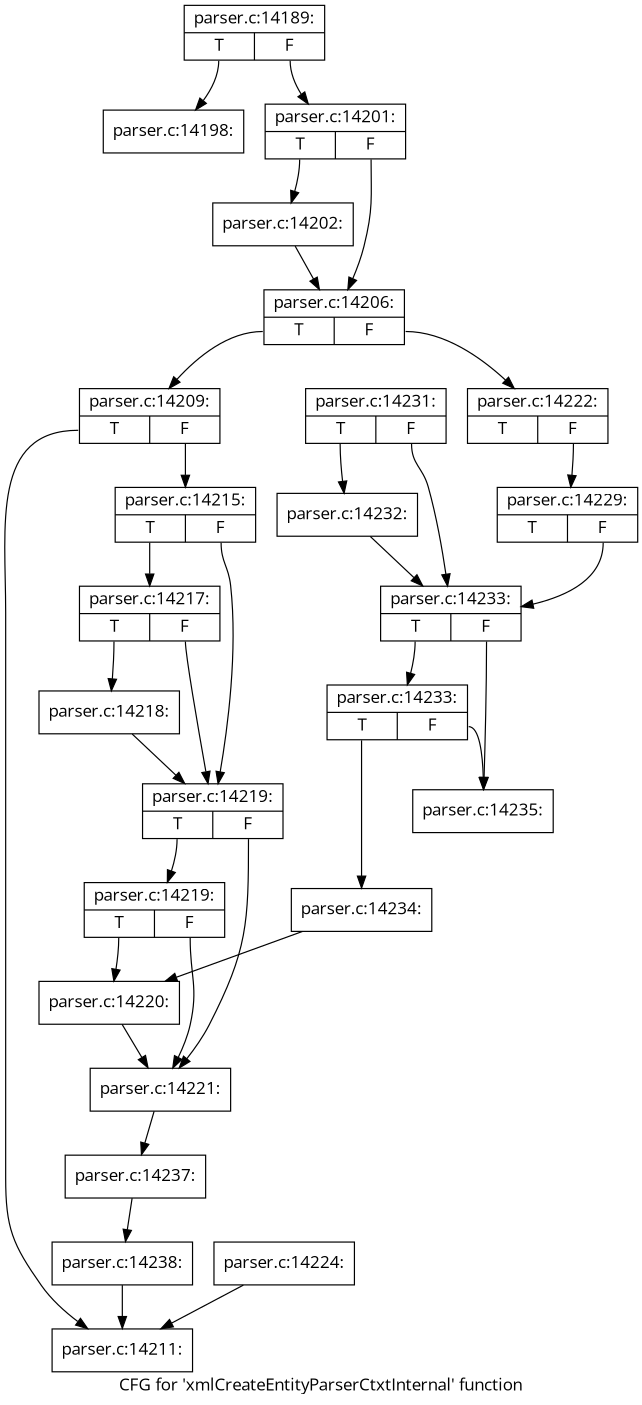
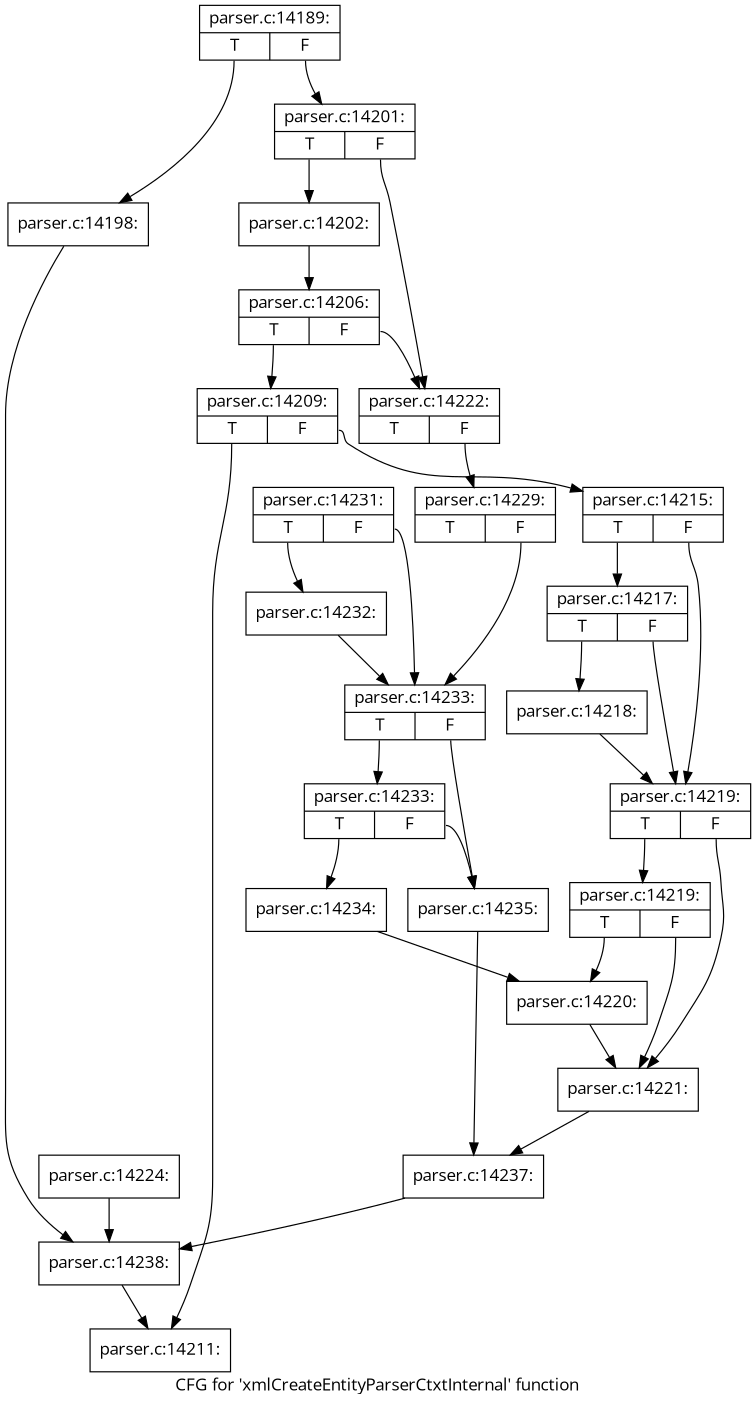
edge "parser.c:14201:" -> "parser.c:14206:": now "parser.c:14201:" -> "parser.c:14222:"
edge "parser.c:14198:" -> "parser.c:14238:": added
edge "parser.c:14235:" -> "parser.c:14237:": added
edge "parser.c:14224:" -> "parser.c:14211:": now "parser.c:14224:" -> "parser.c:14238:"
